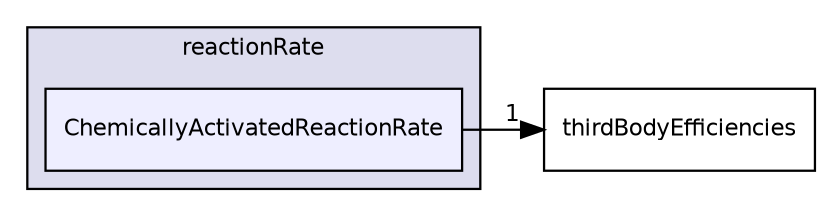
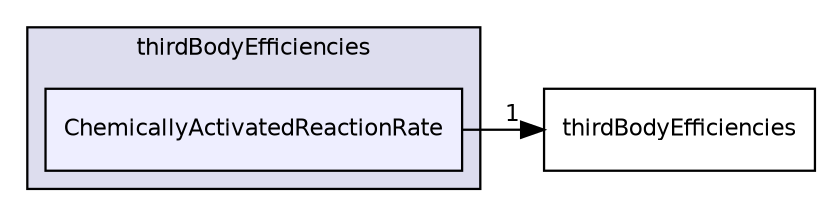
cluster "reactionRate": label "reactionRate" -> "thirdBodyEfficiencies"
